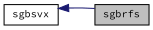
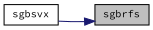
edge "sgbrfs" -> "sgbsvx": reversed
